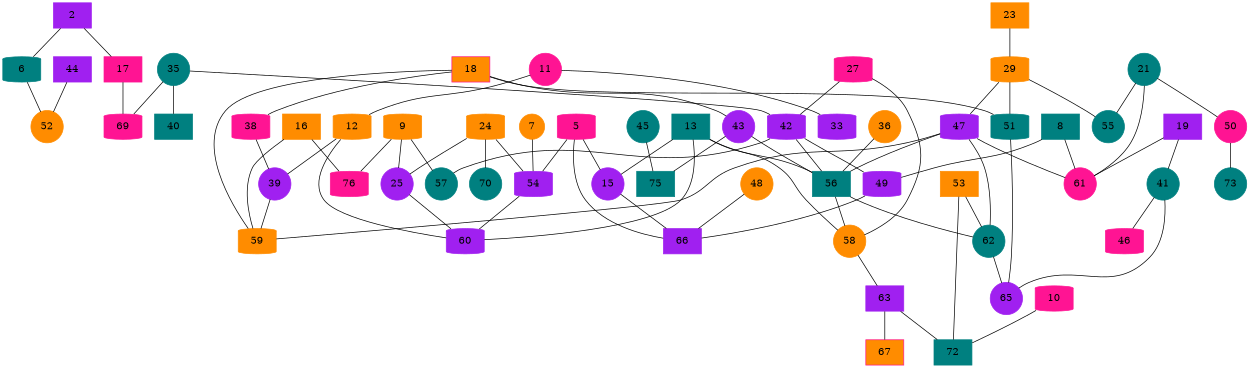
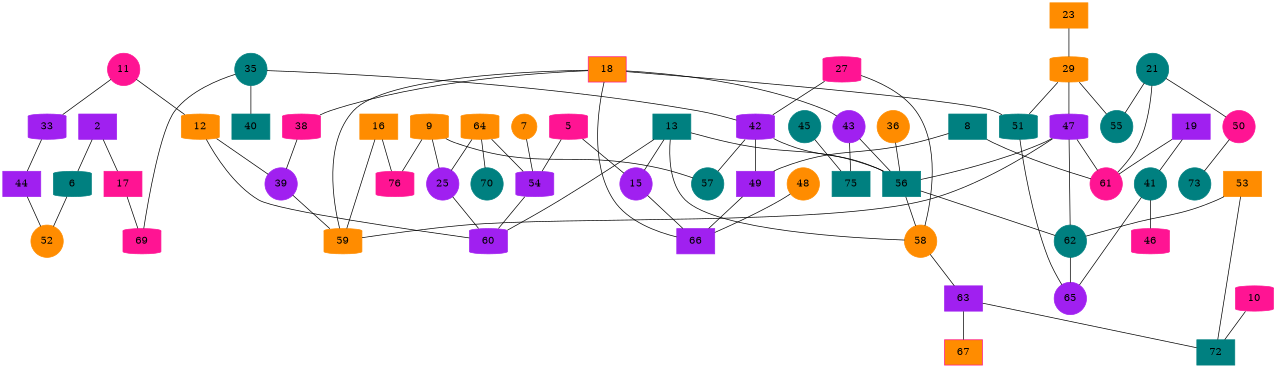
node "24": label "24" -> "64"
edge "33" -- "44": added
node "49": shape cylinder -> box
edge "5" -- "66": now "18" -- "66"
